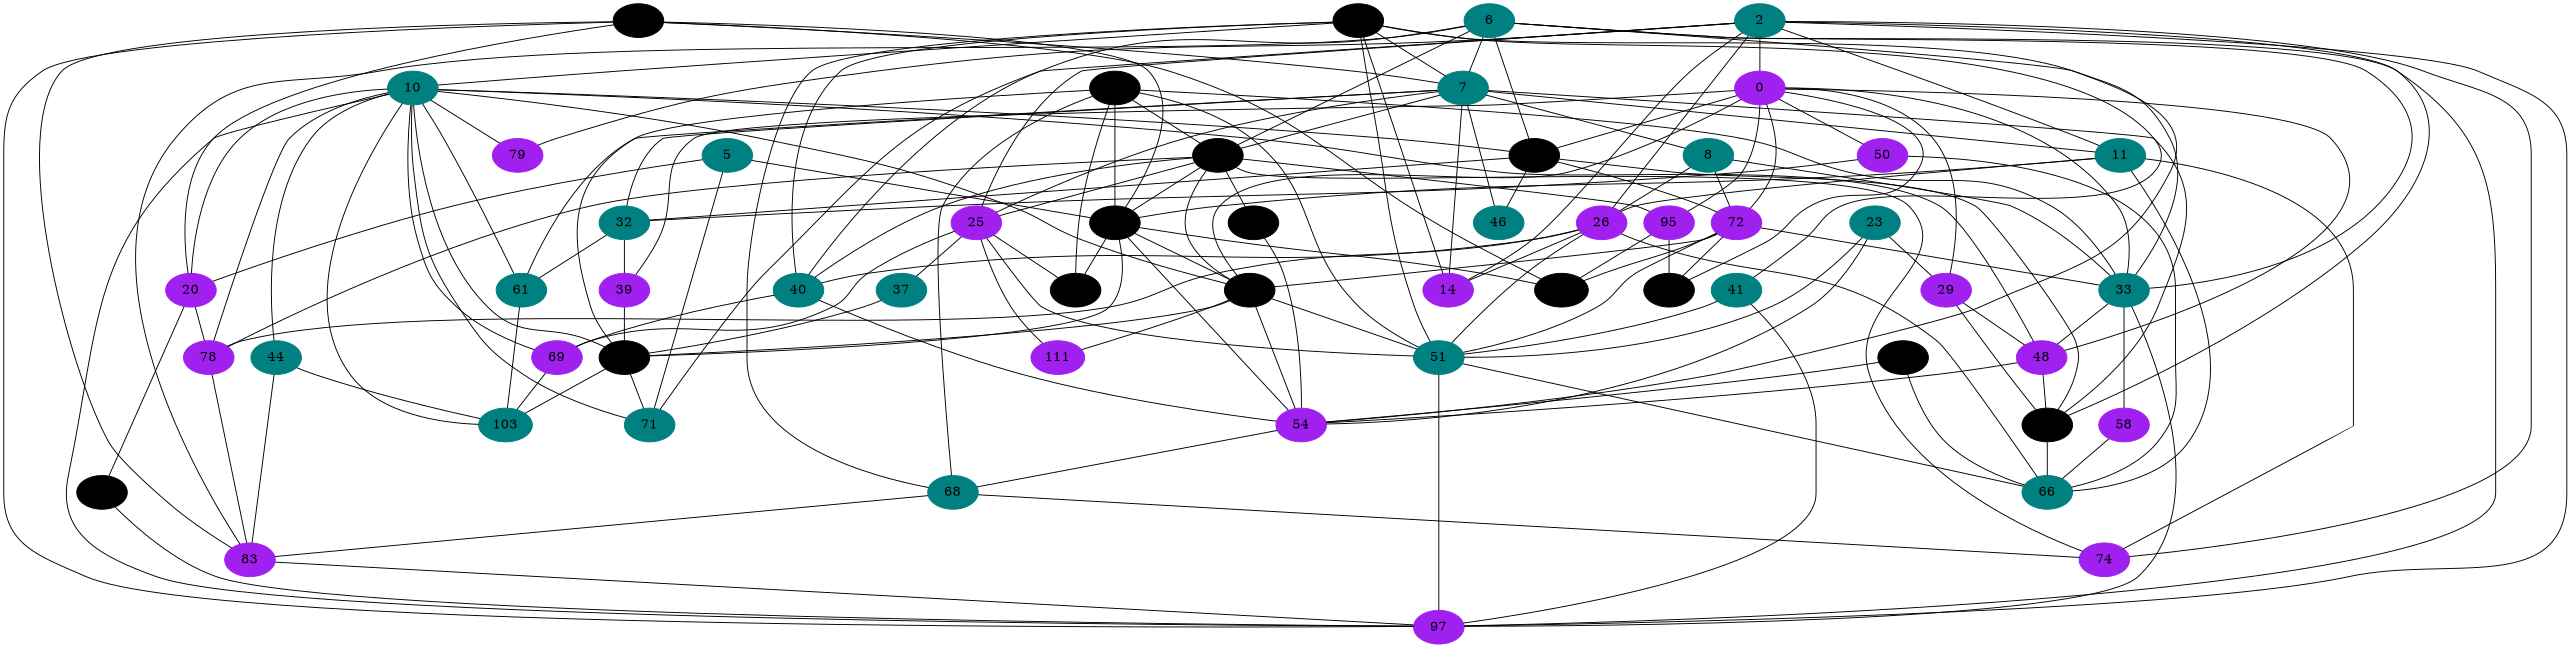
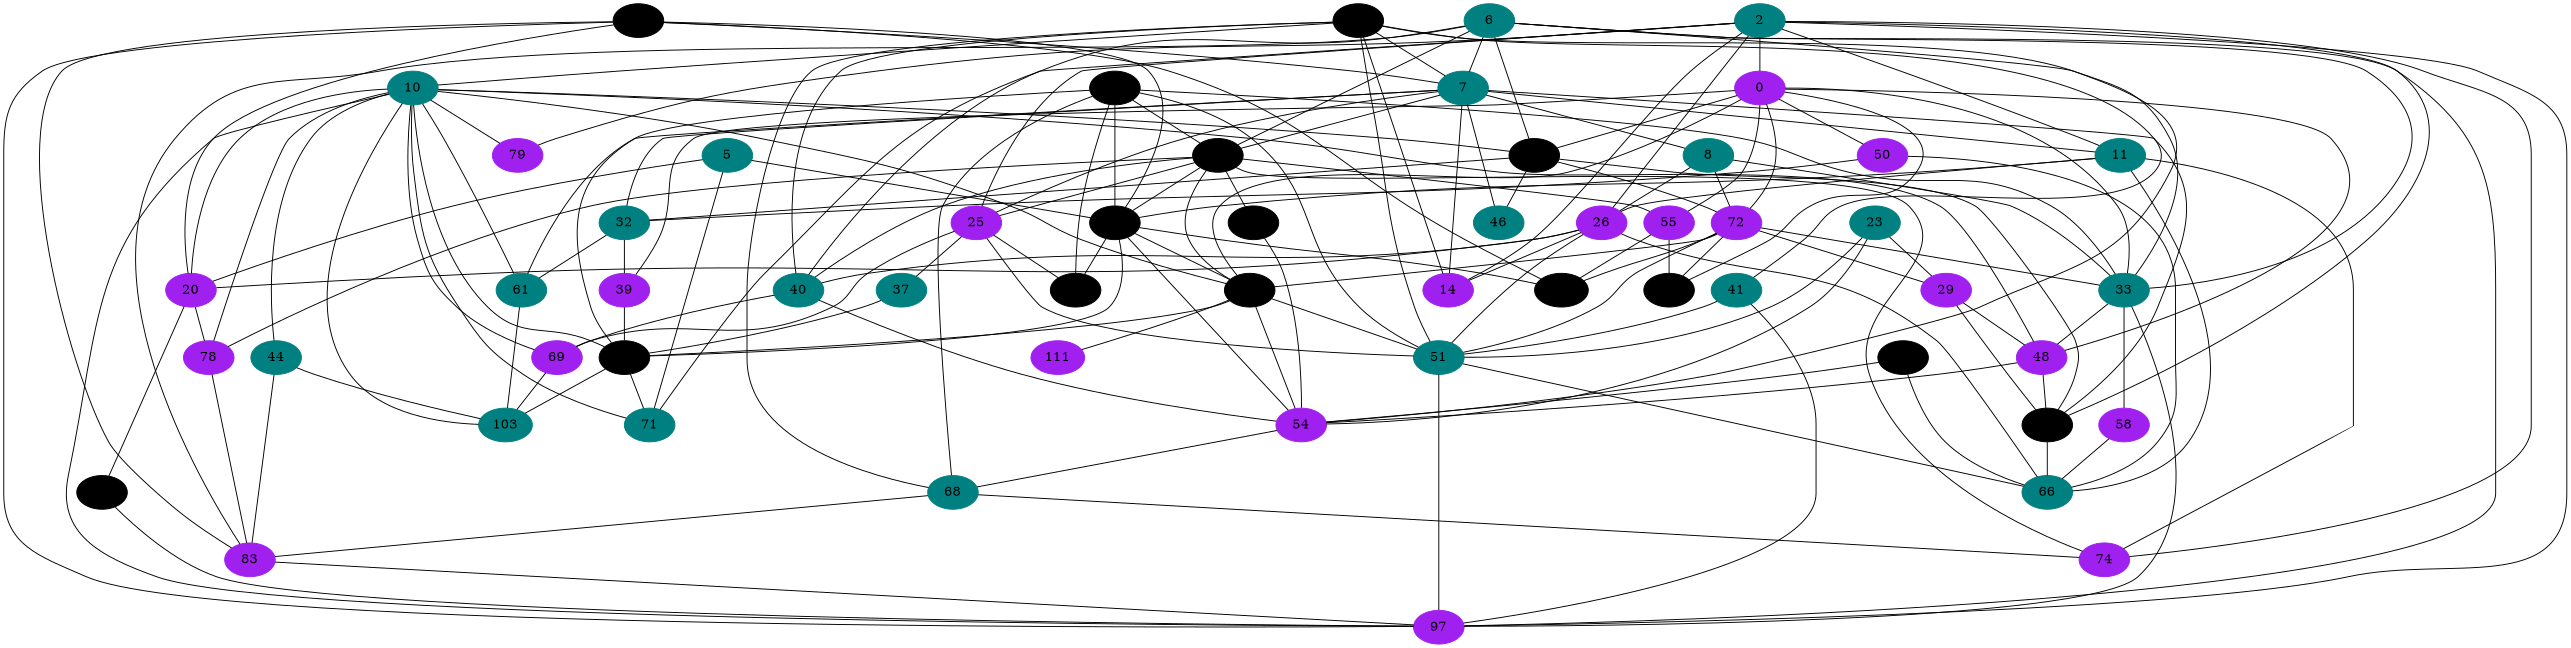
edge "0" -- "29": now "72" -- "29"
node "95": label "95" -> "55"
edge "25" -- "111": removed
edge "26" -- "78": now "26" -- "20"
